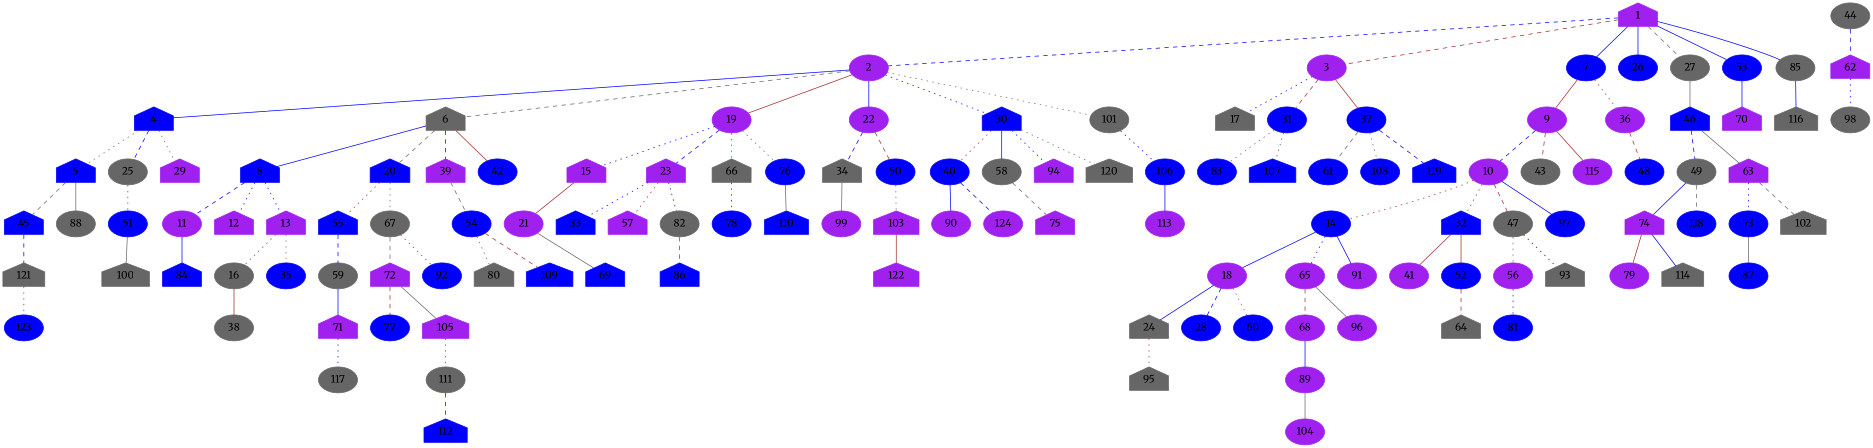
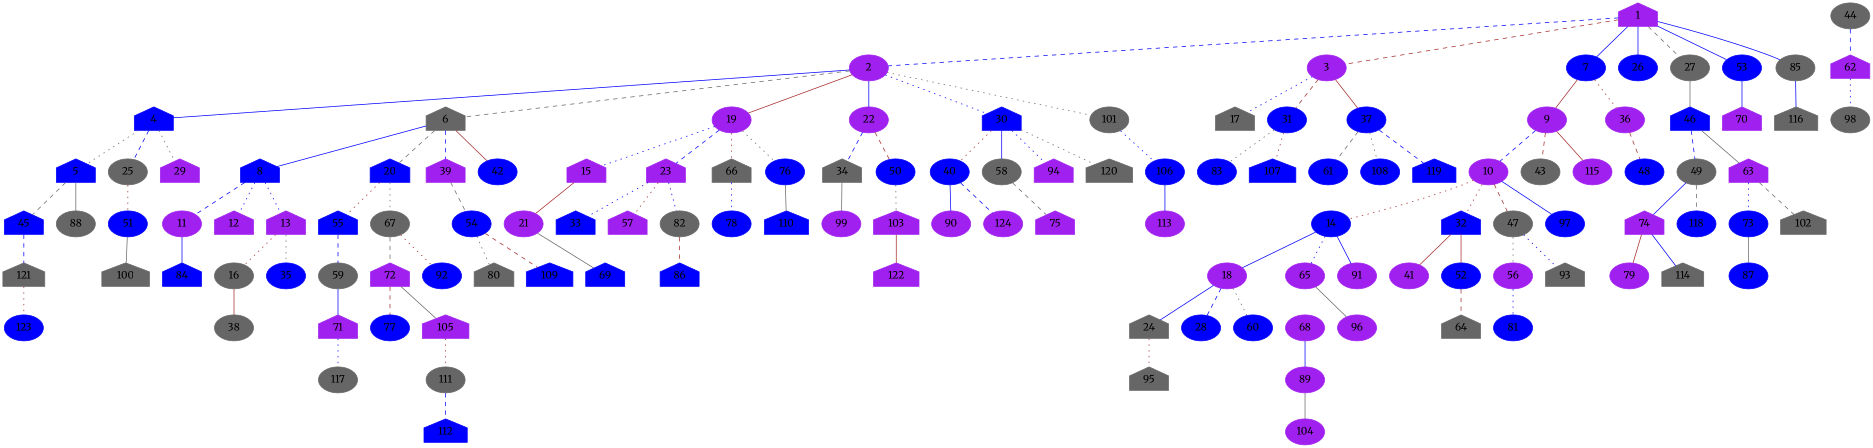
edge "65" -- "68": removed
